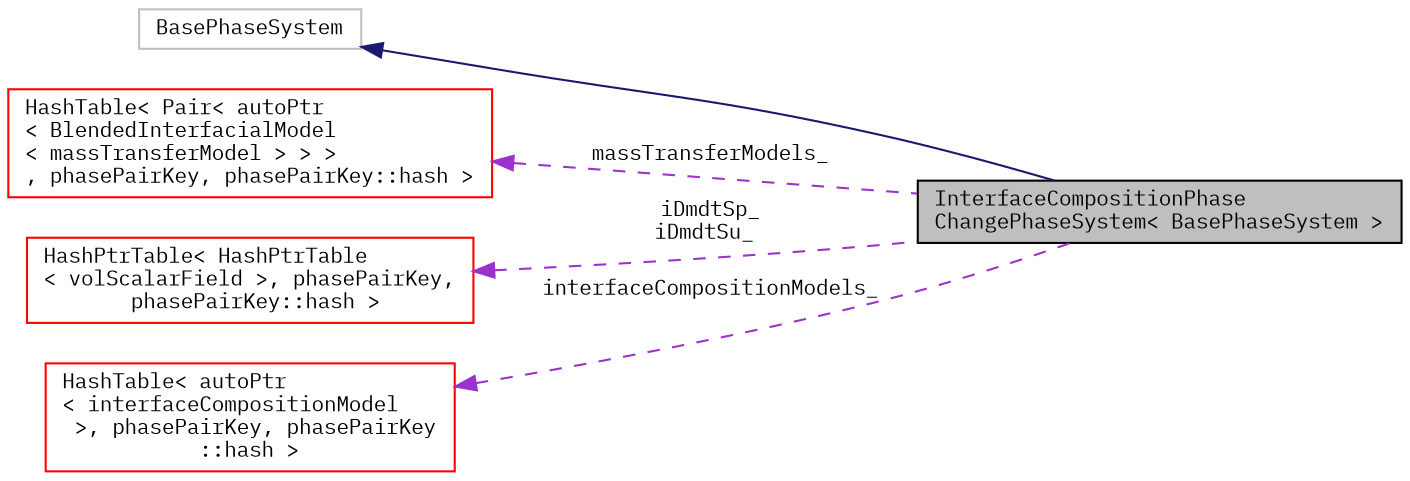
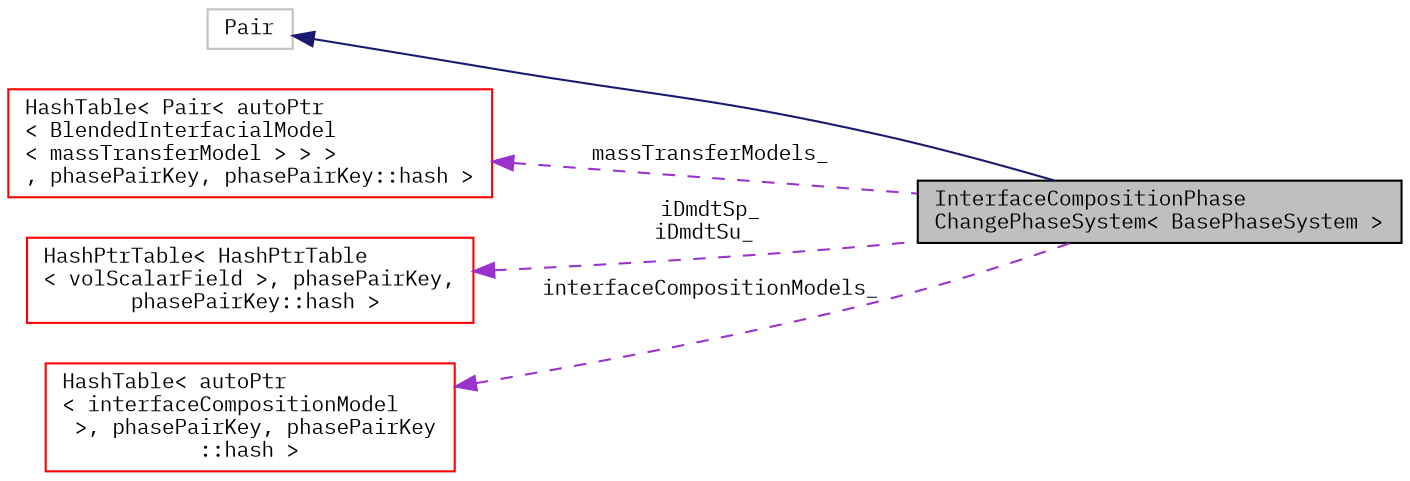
node "BasePhaseSystem": label "BasePhaseSystem" -> "Pair"
